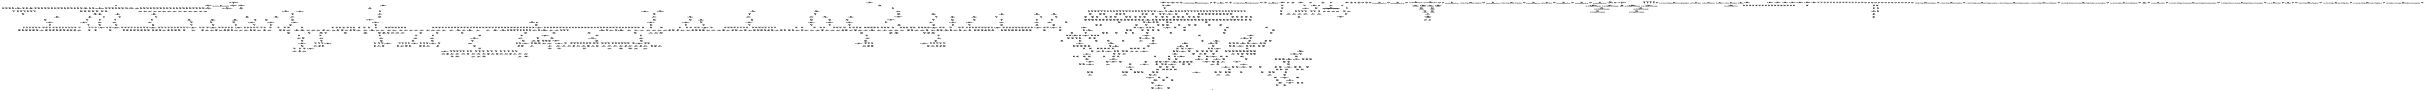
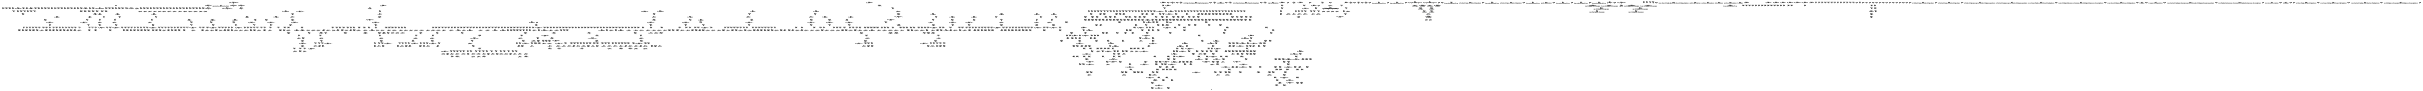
node "NodeID: 192": removed
